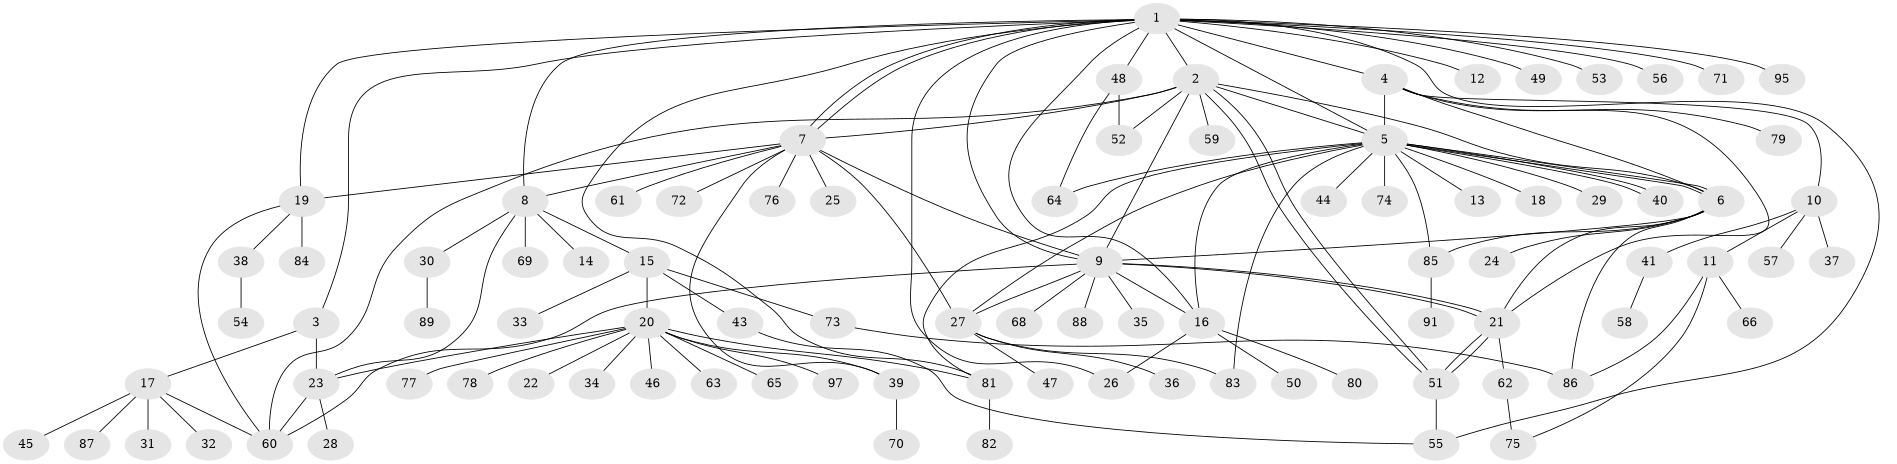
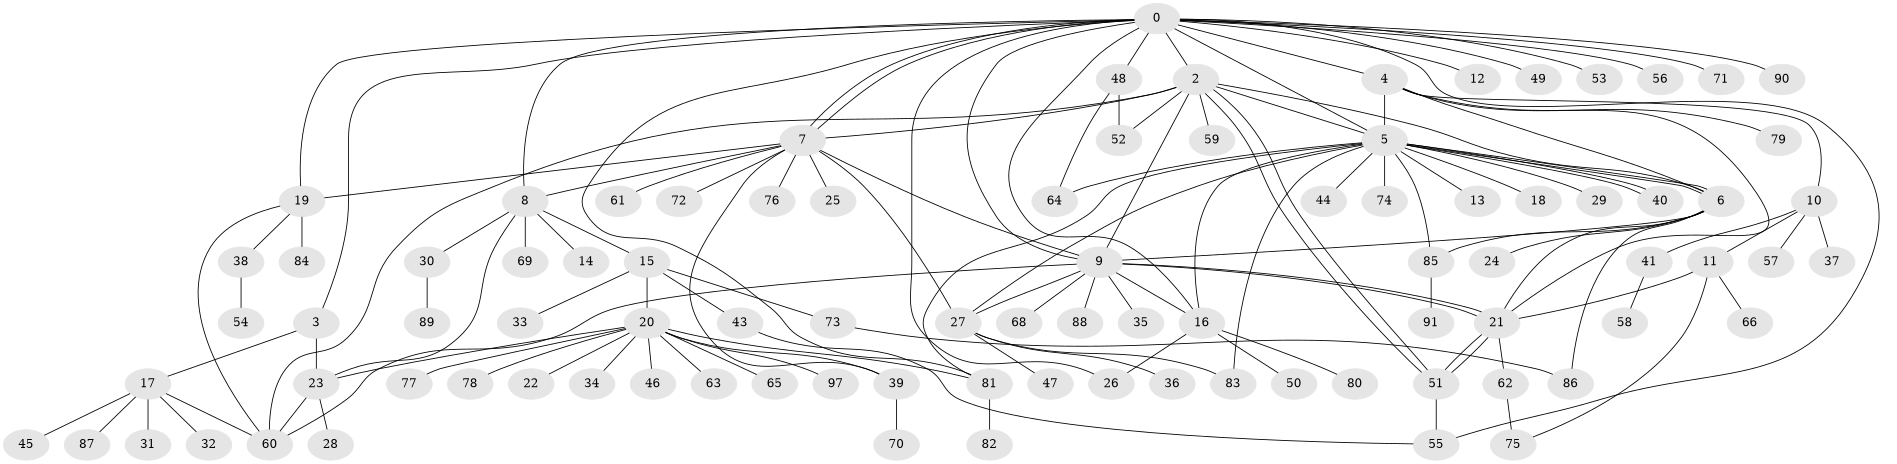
node "1": label "1" -> "0"
node "95": label "95" -> "90"
edge "11" -- "86": now "11" -- "21"
